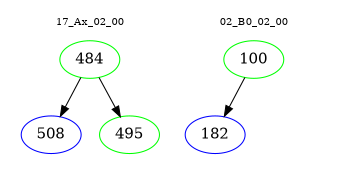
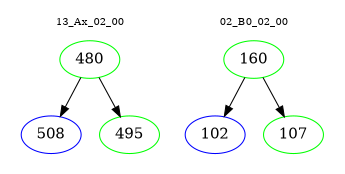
cluster "17_Ax_02_00": label "17_Ax_02_00" -> "13_Ax_02_00"
node "484": label "484" -> "480"
node "100": label "100" -> "160"
node "182": label "182" -> "102"
node "107": added
